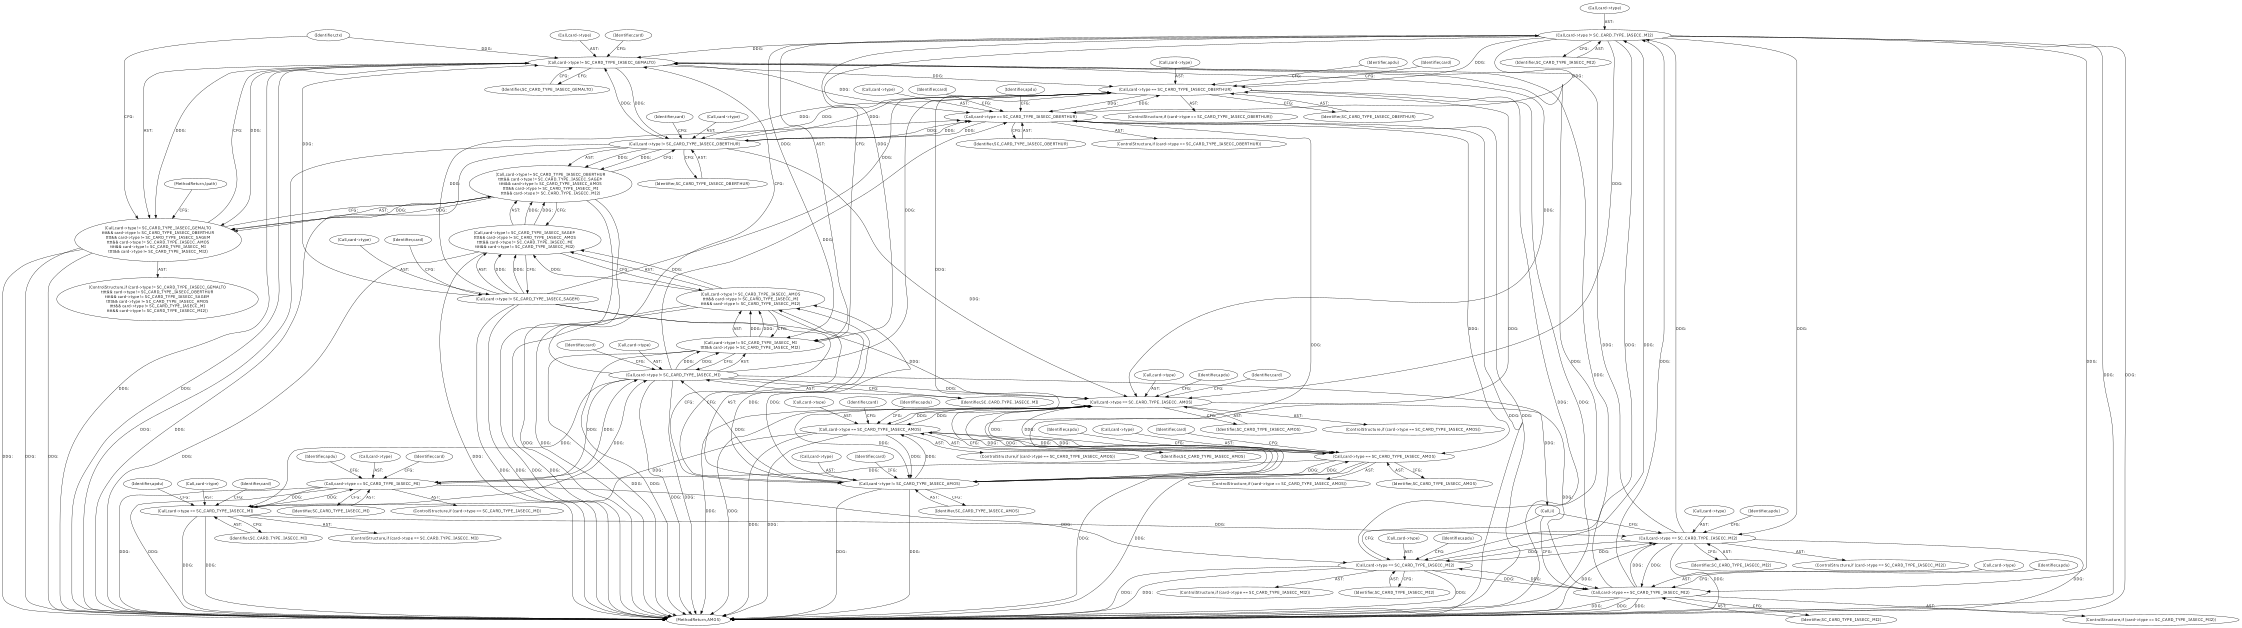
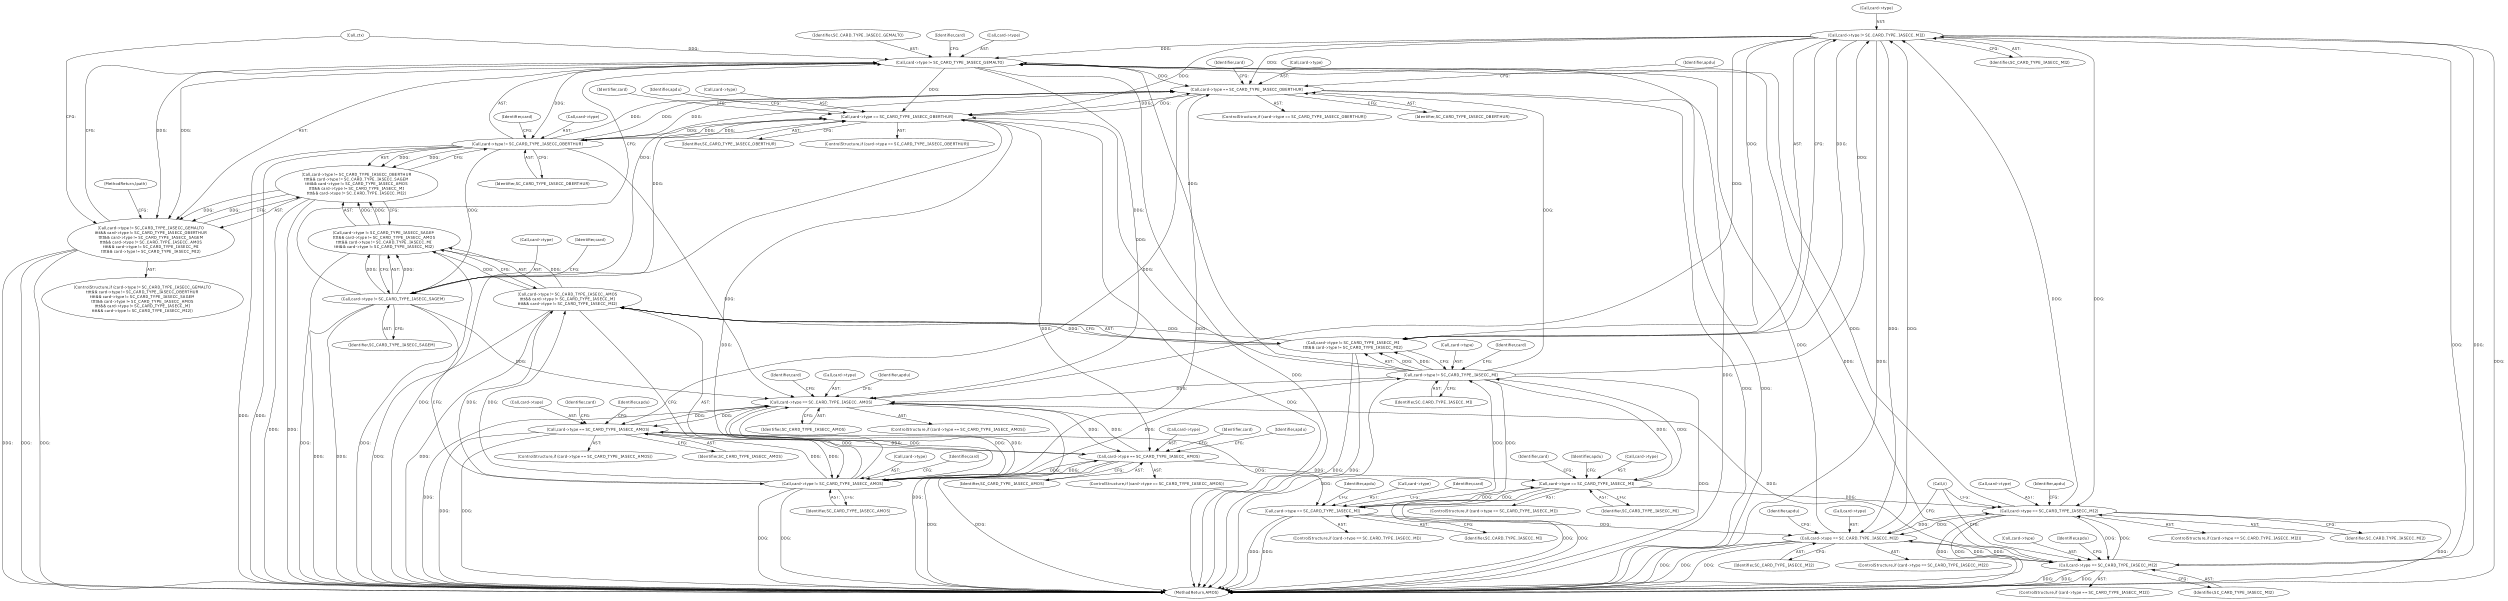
node "(Identifier,ctx)": label "(Identifier,ctx)" -> "(Call,ctx)"
edge "(Call,card->type != SC_CARD_TYPE_IASECC_GEMALTO)" -> "(Identifier,SC_CARD_TYPE_IASECC_GEMALTO)": removed, label "CFG:"
edge "(Identifier,SC_CARD_TYPE_IASECC_GEMALTO)" -> "(Call,card->type != SC_CARD_TYPE_IASECC_GEMALTO)": label "CFG: " -> "AST: "
edge "(Call,card->type != SC_CARD_TYPE_IASECC_OBERTHUR)" -> "(Call,card->type != SC_CARD_TYPE_IASECC_GEMALTO)": label "DDG: " -> "AST: "
edge "(Call,card->type != SC_CARD_TYPE_IASECC_SAGEM)" -> "(Call,card->type != SC_CARD_TYPE_IASECC_GEMALTO)": label "DDG: " -> "CFG: "
edge "(Call,card->type != SC_CARD_TYPE_IASECC_MI)" -> "(Call,card->type != SC_CARD_TYPE_IASECC_GEMALTO)": label "CFG: " -> "DDG: "
edge "(Call,card->type != SC_CARD_TYPE_IASECC_OBERTHUR)" -> "(Call,card->type != SC_CARD_TYPE_IASECC_SAGEM)": added, label "DDG:"
node "(Identifier,SC_CARD_TYPE_IASECC_SAGEM)": added
edge "(Call,card->type != SC_CARD_TYPE_IASECC_MI)" -> "(Call,ii)": now "(Call,card->type != SC_CARD_TYPE_IASECC_MI)" -> "(Call,card->type != SC_CARD_TYPE_IASECC_MI2)"
